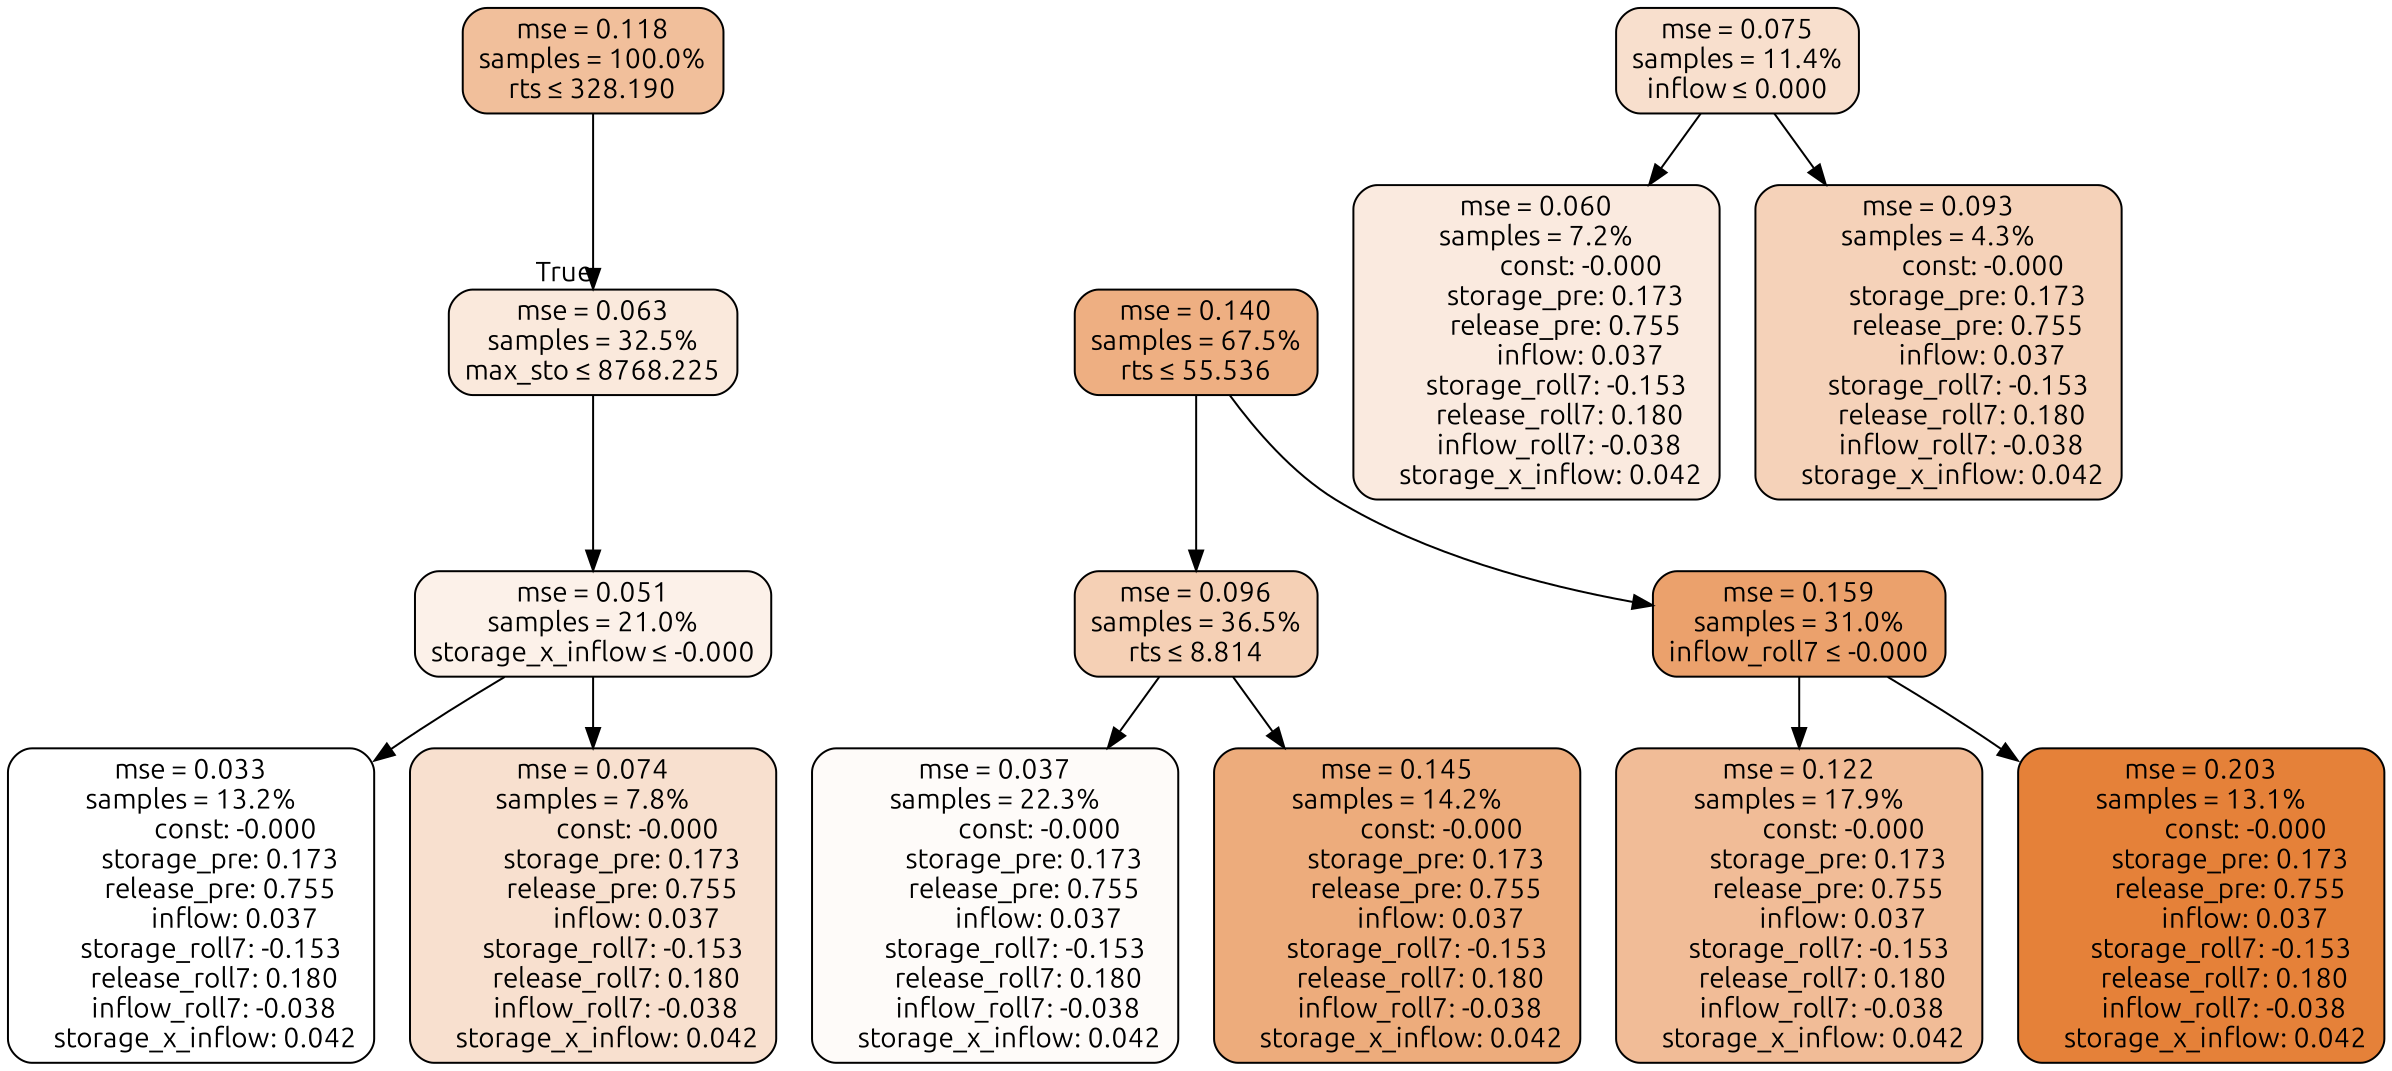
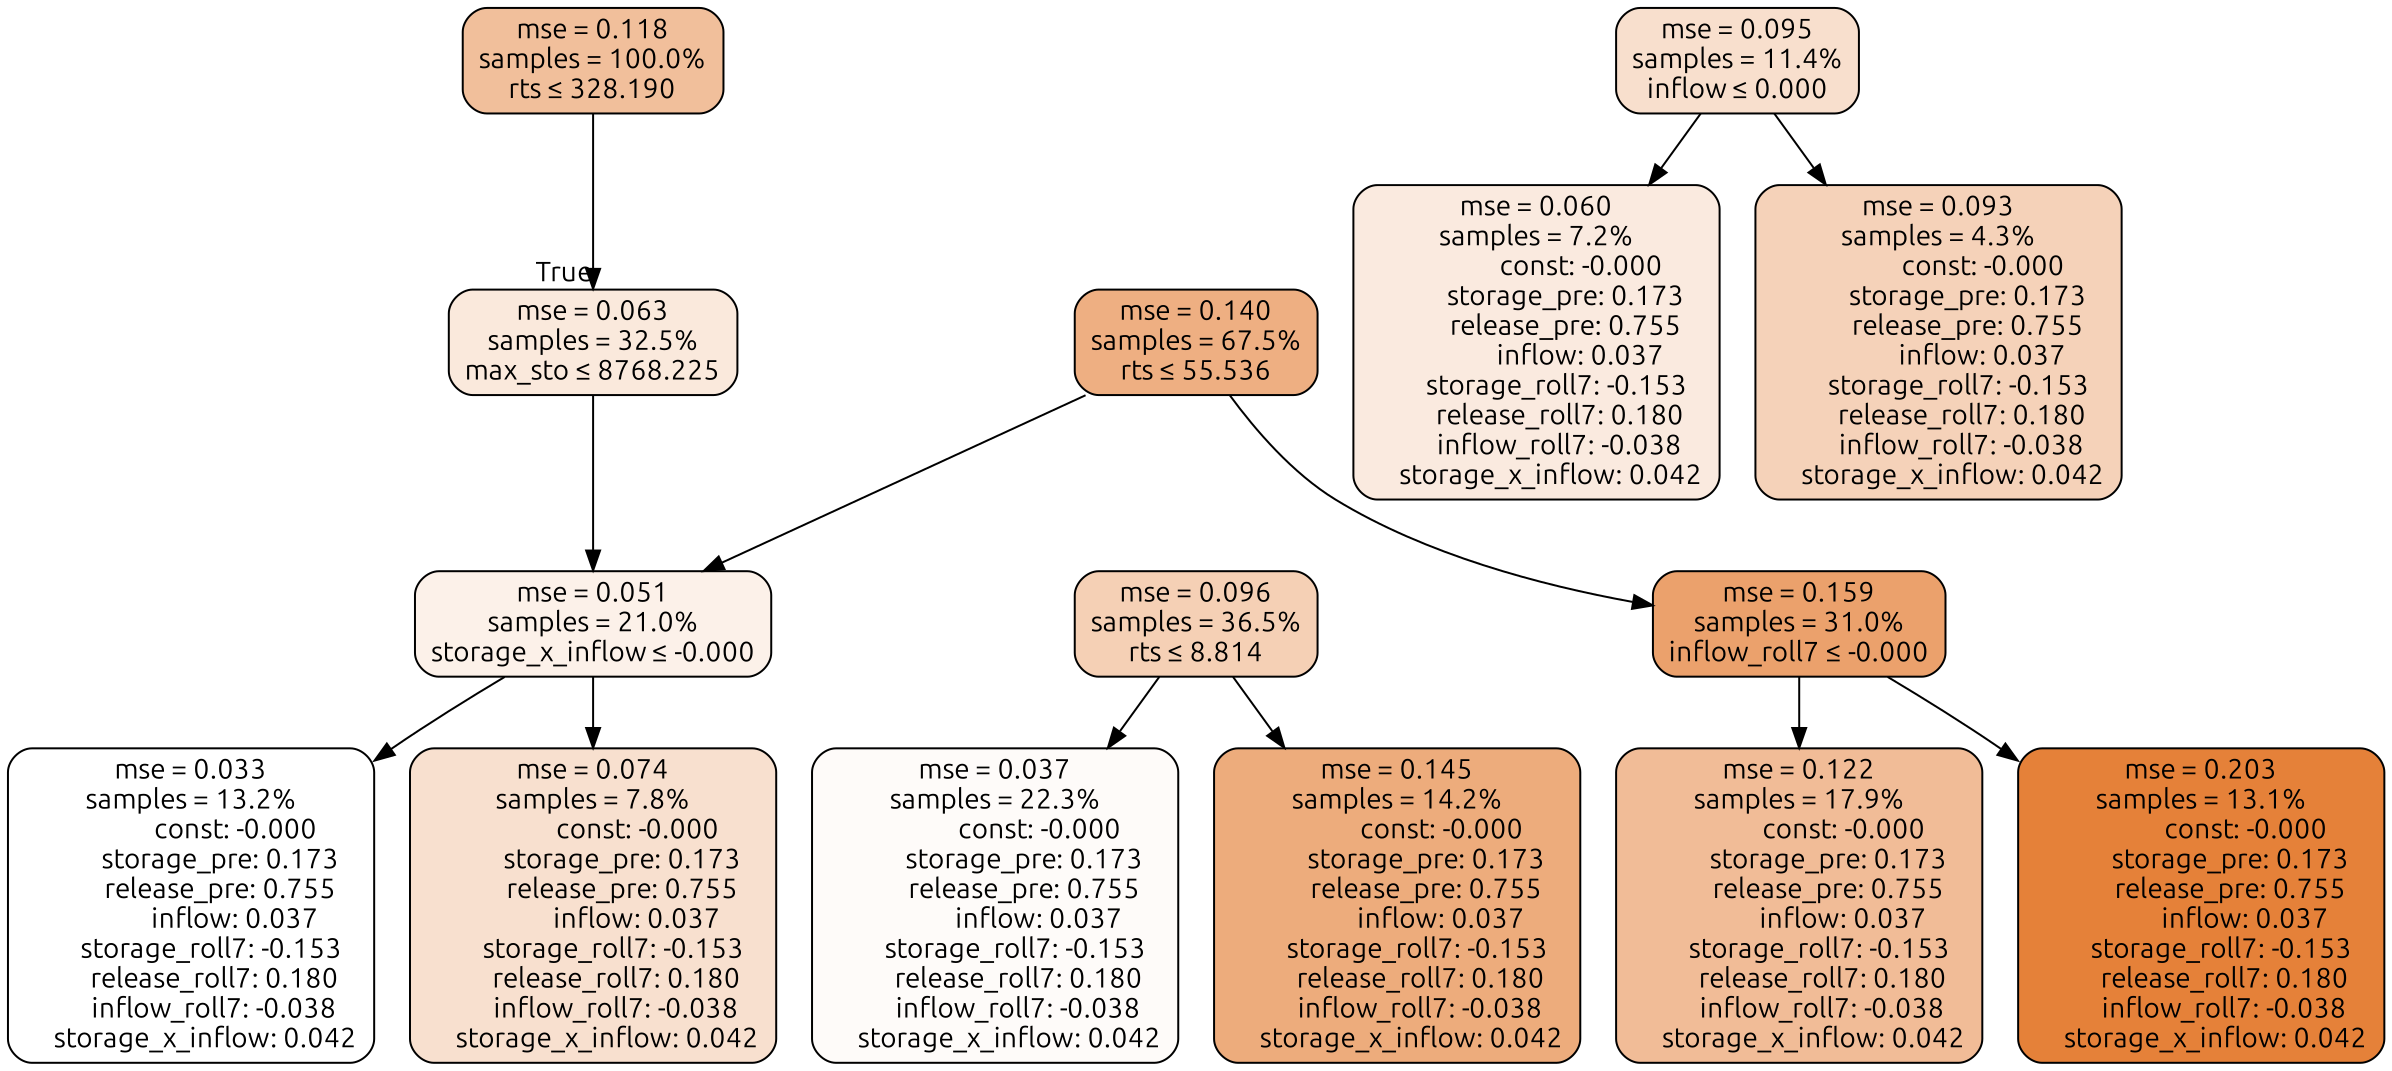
node "mse = 0.075 samples = 11.4% inflow ≤ 0.000": label "mse = 0.075 samples = 11.4% inflow ≤ 0.000" -> "mse = 0.095 samples = 11.4% inflow ≤ 0.000"
edge "mse = 0.140 samples = 67.5% rts ≤ 55.536" -> "mse = 0.096 samples = 36.5% rts ≤ 8.814": now "mse = 0.140 samples = 67.5% rts ≤ 55.536" -> "mse = 0.051 samples = 21.0% storage_x_inflow ≤ -0.000"
